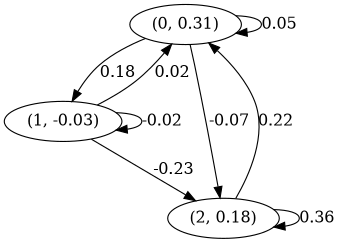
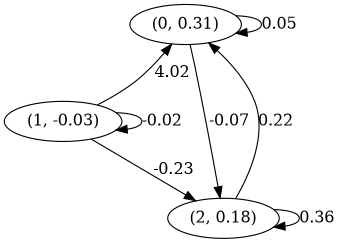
edge "(0, 0.31)" -> "(1, -0.03)": removed, label "0.18"
edge "(1, -0.03)" -> "(0, 0.31)": label "0.02" -> "4.02"
